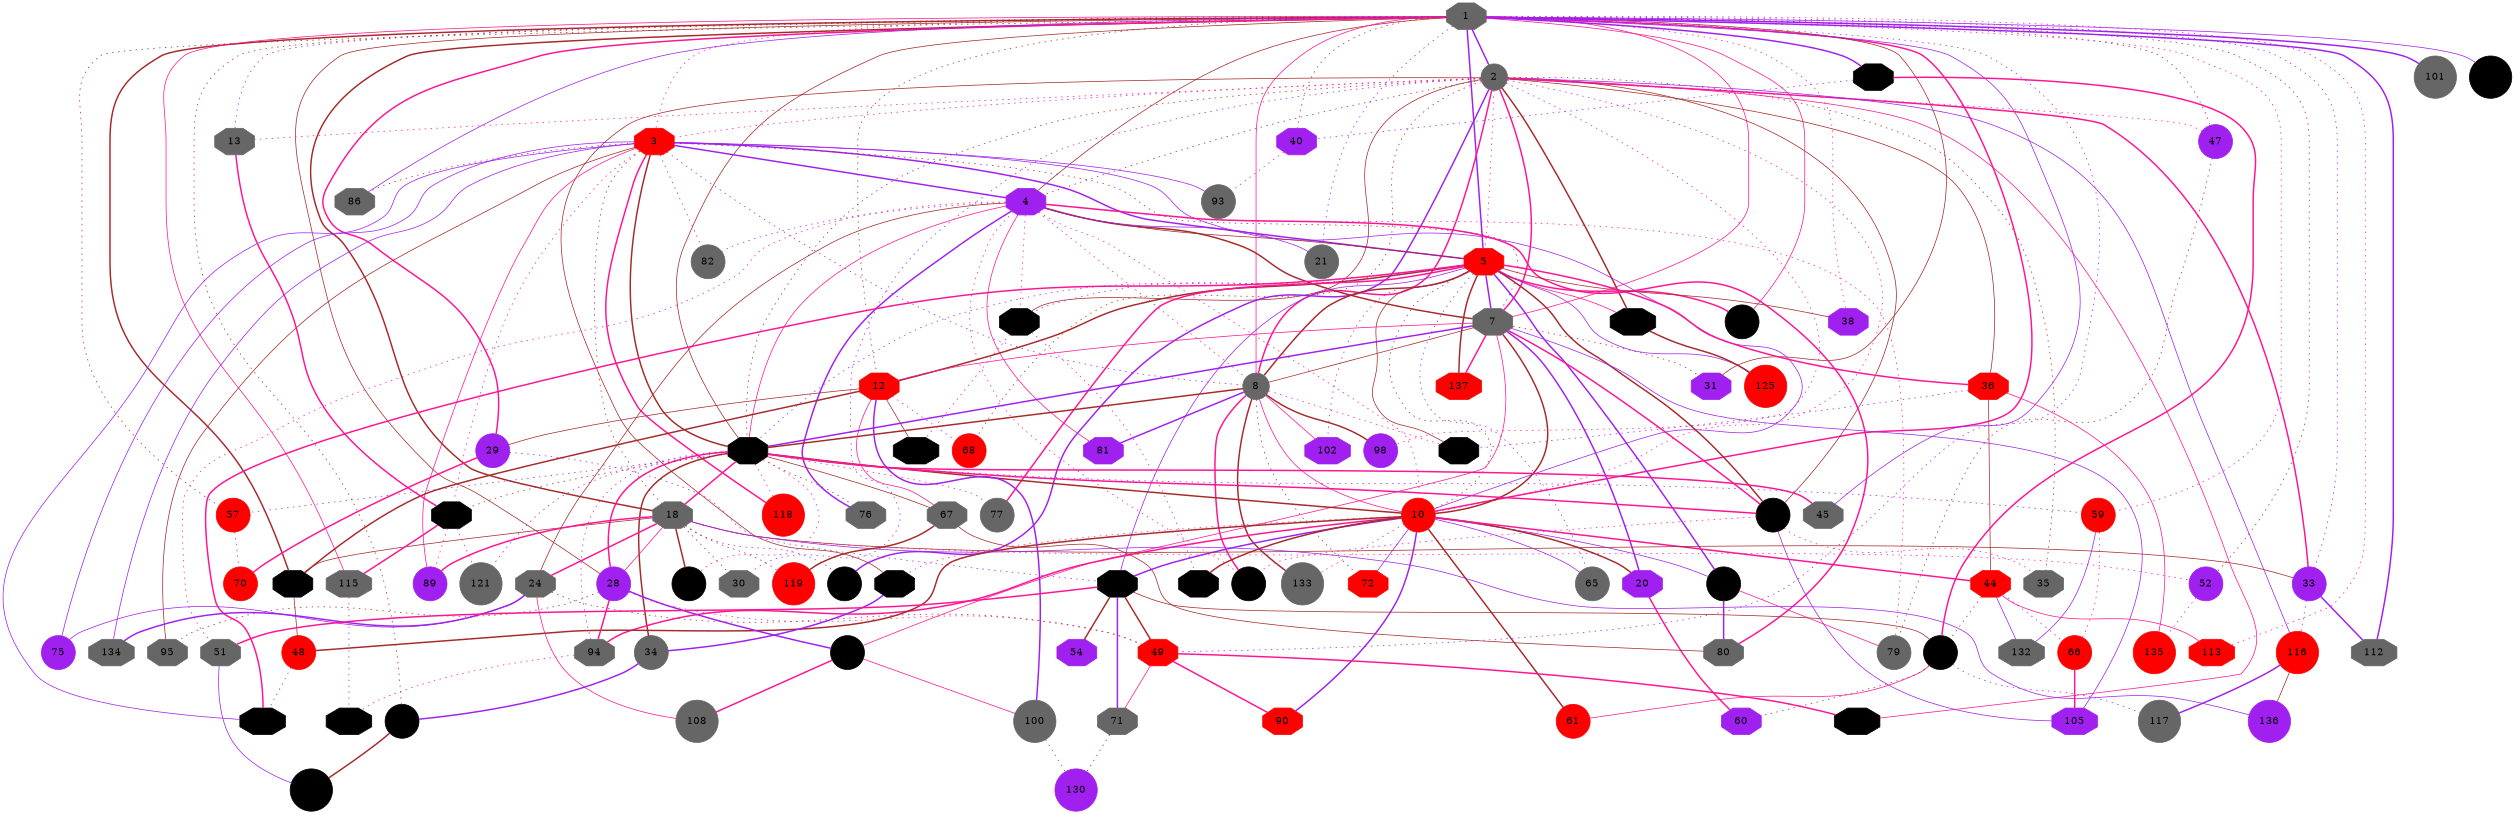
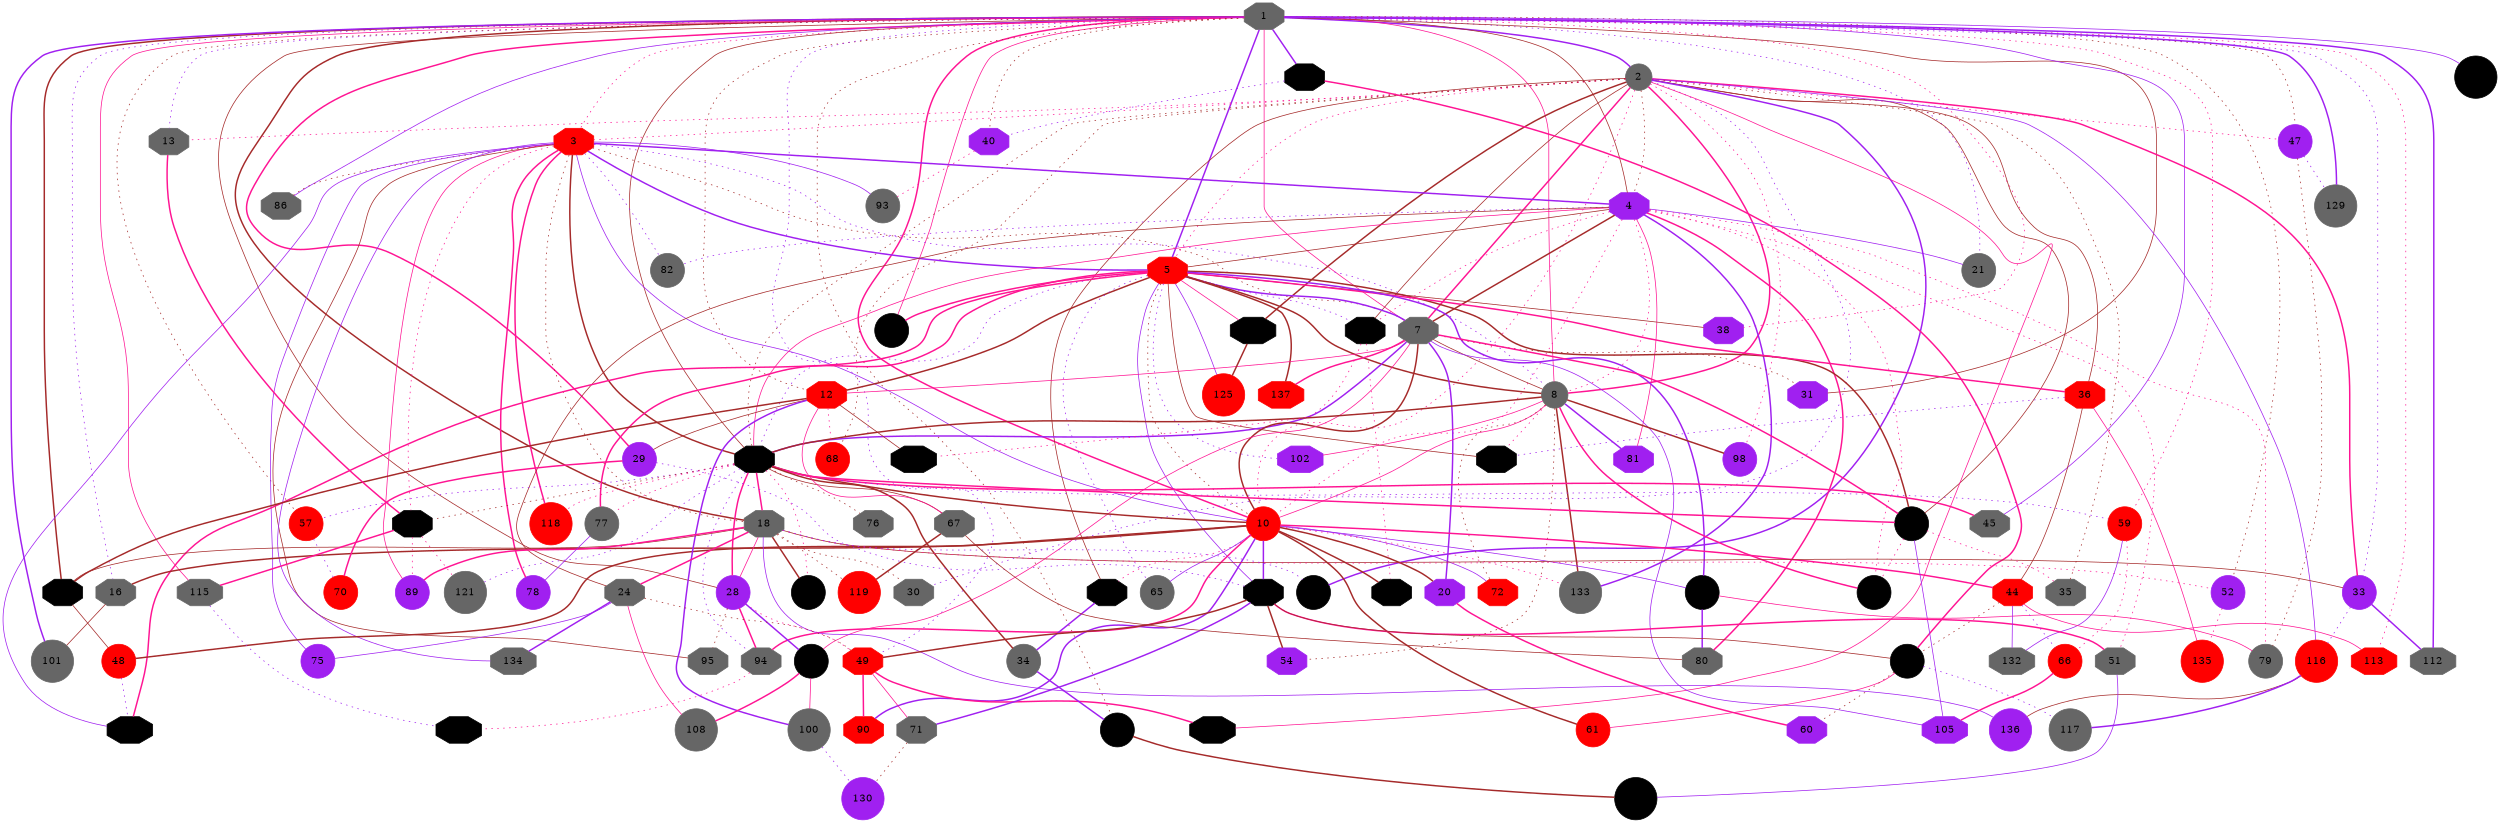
node "129": added
edge "4" -- "76": now "4" -- "133"
node "16": added
node "78": added
edge "8" -- "54": added
